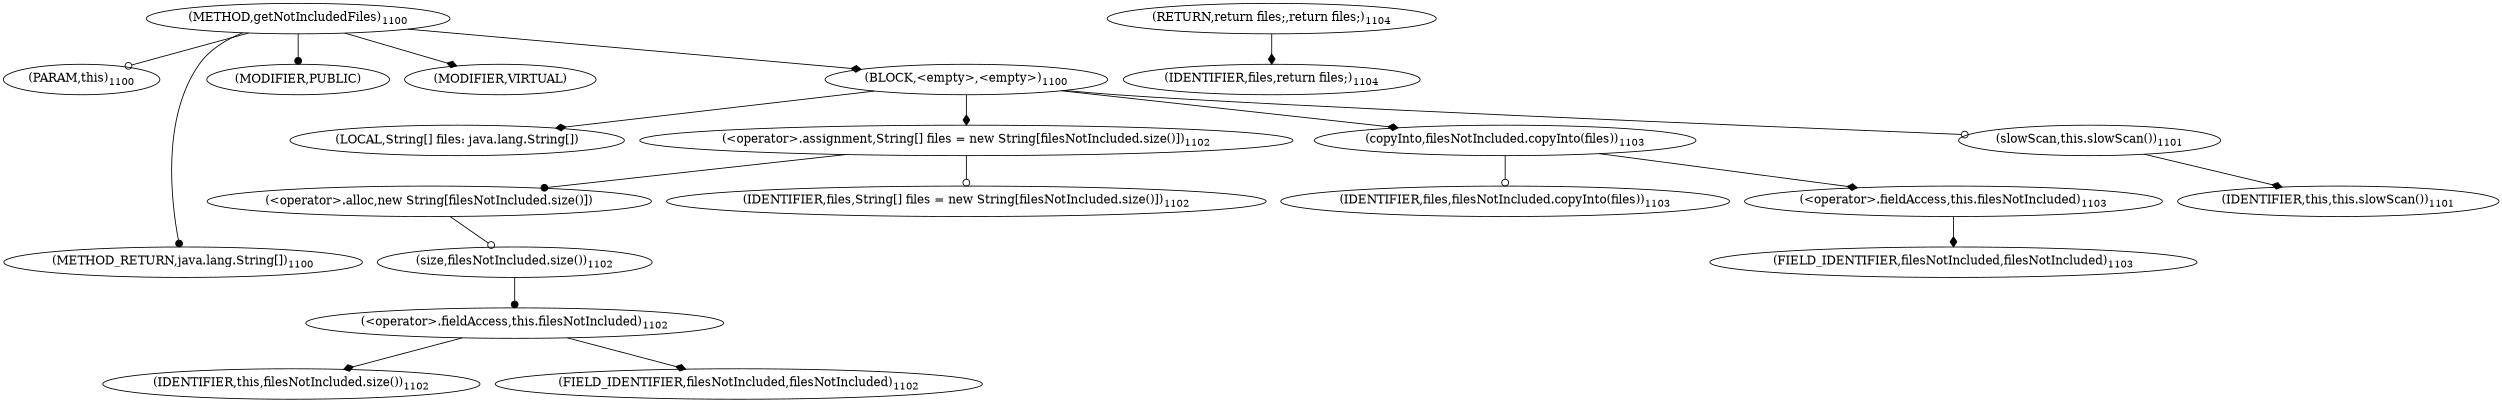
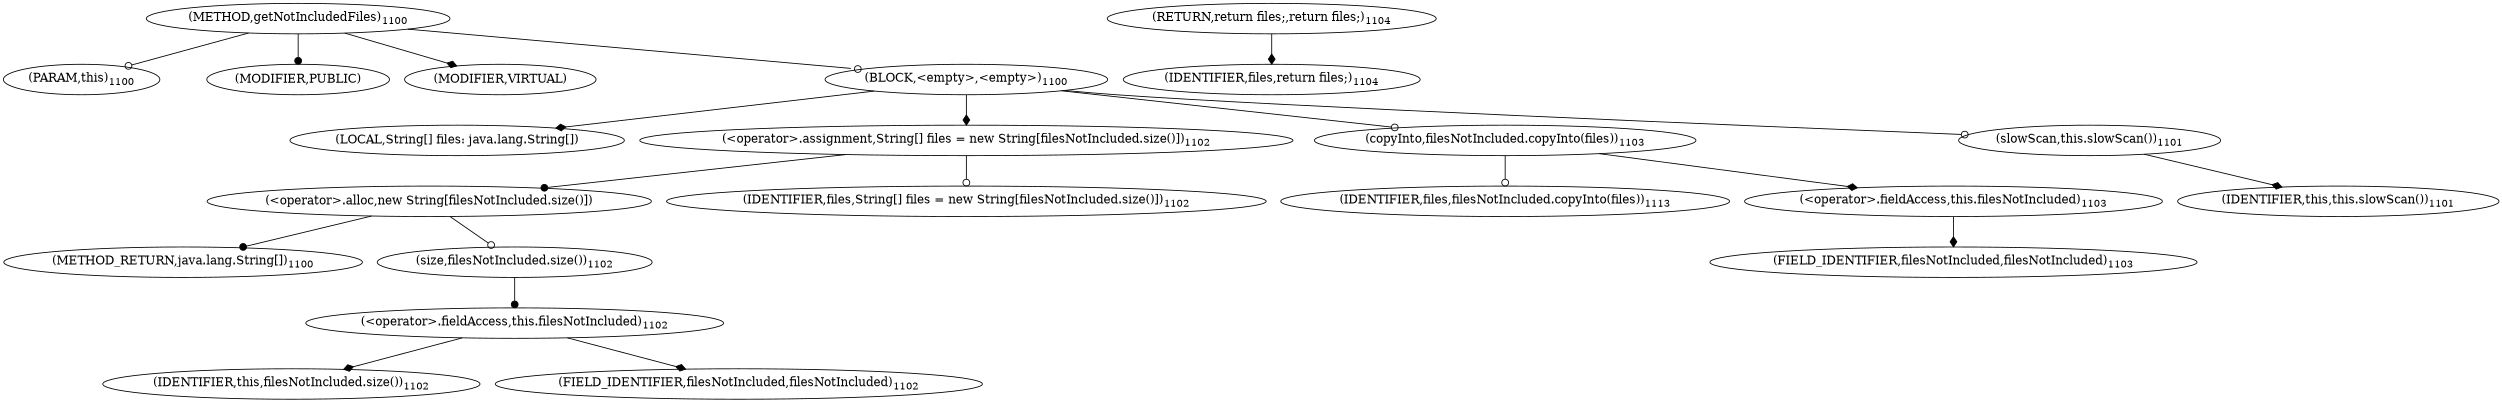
edge "(METHOD,getNotIncludedFiles)" -> "(BLOCK,<empty>,<empty>)": arrowhead diamond -> odot
edge "(BLOCK,<empty>,<empty>)" -> "(copyInto,filesNotIncluded.copyInto(files))": arrowhead diamond -> odot
edge "(METHOD,getNotIncludedFiles)" -> "(METHOD_RETURN,java.lang.String[])": now "(<operator>.alloc,new String[filesNotIncluded.size()])" -> "(METHOD_RETURN,java.lang.String[])"
node "(IDENTIFIER,files,filesNotIncluded.copyInto(files))": text "1103" -> "1113"
